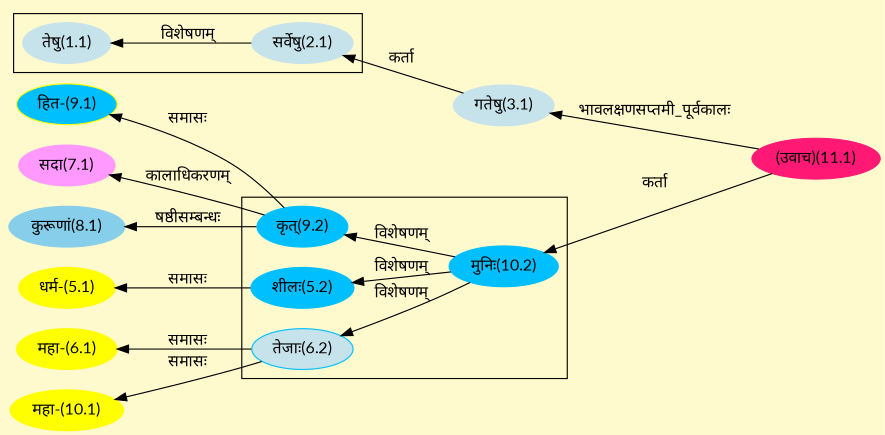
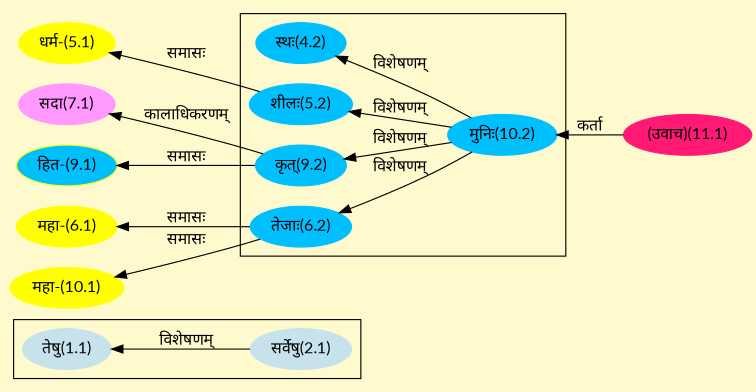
node "स्थः(4.2)": added
node "गतेषु(3.1)": removed
node "कुरूणां(8.1)": removed
node "तेजाः(6.2)": fillcolor #c6e2eb -> #00bfff
